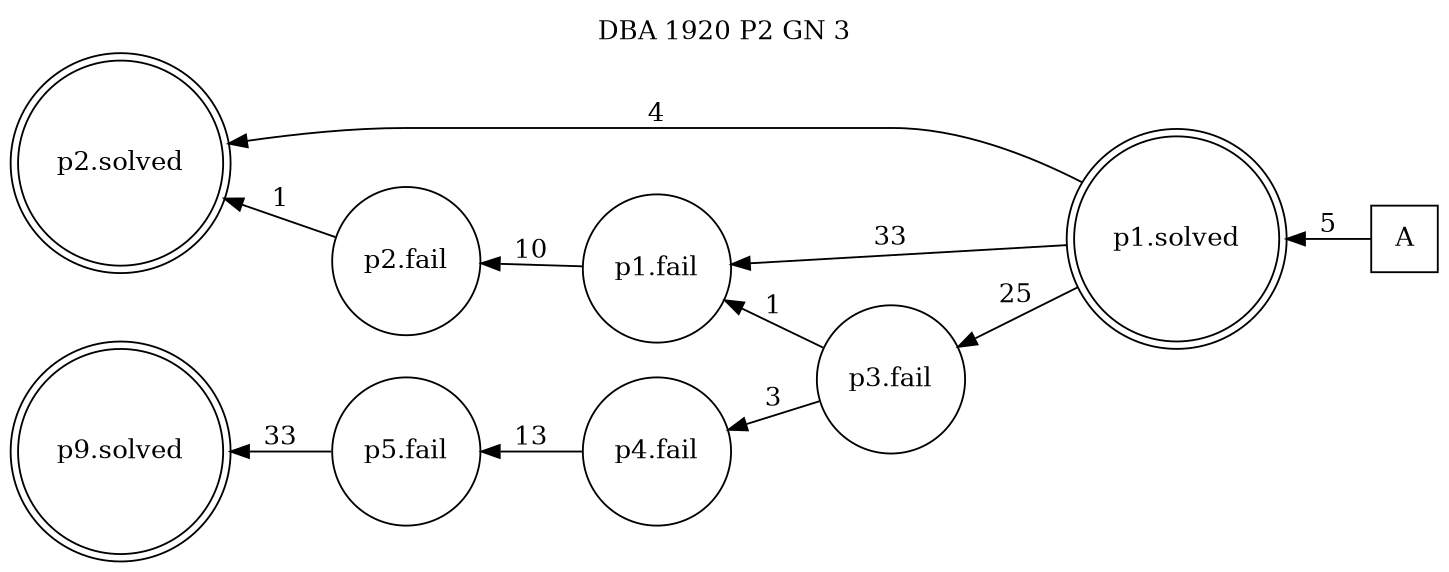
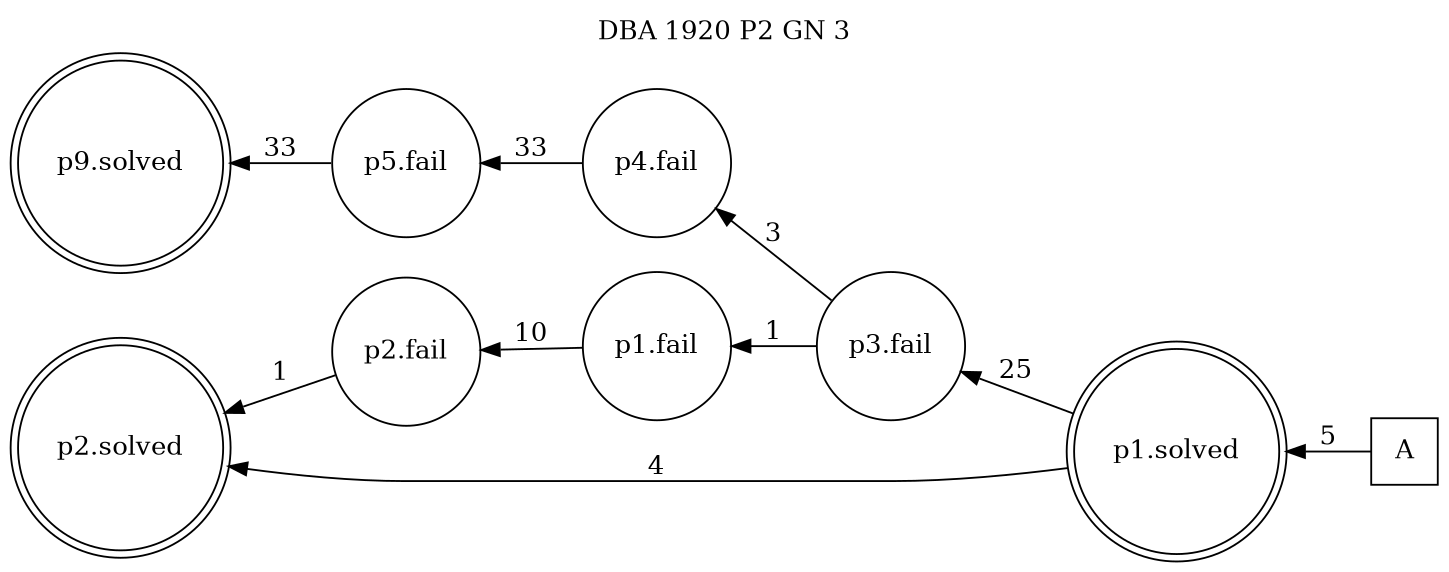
edge "p1.solved" -> "p1.fail": removed, label "33"
edge "p4.fail" -> "p5.fail": label "13" -> "33"
